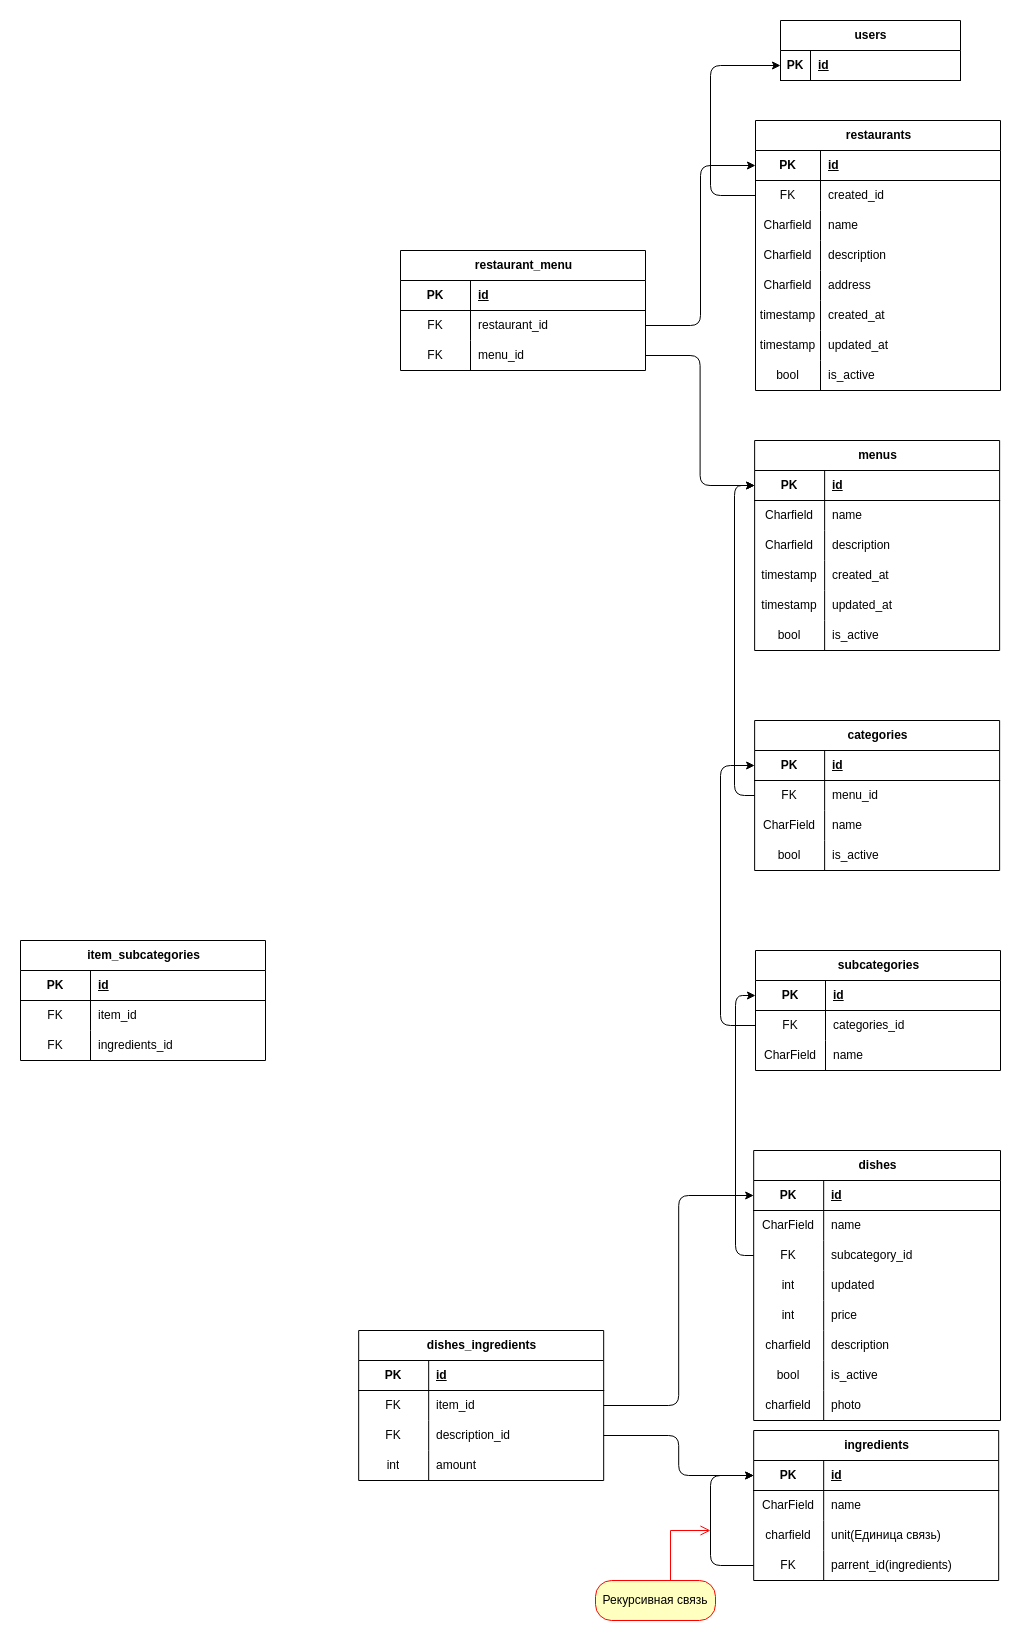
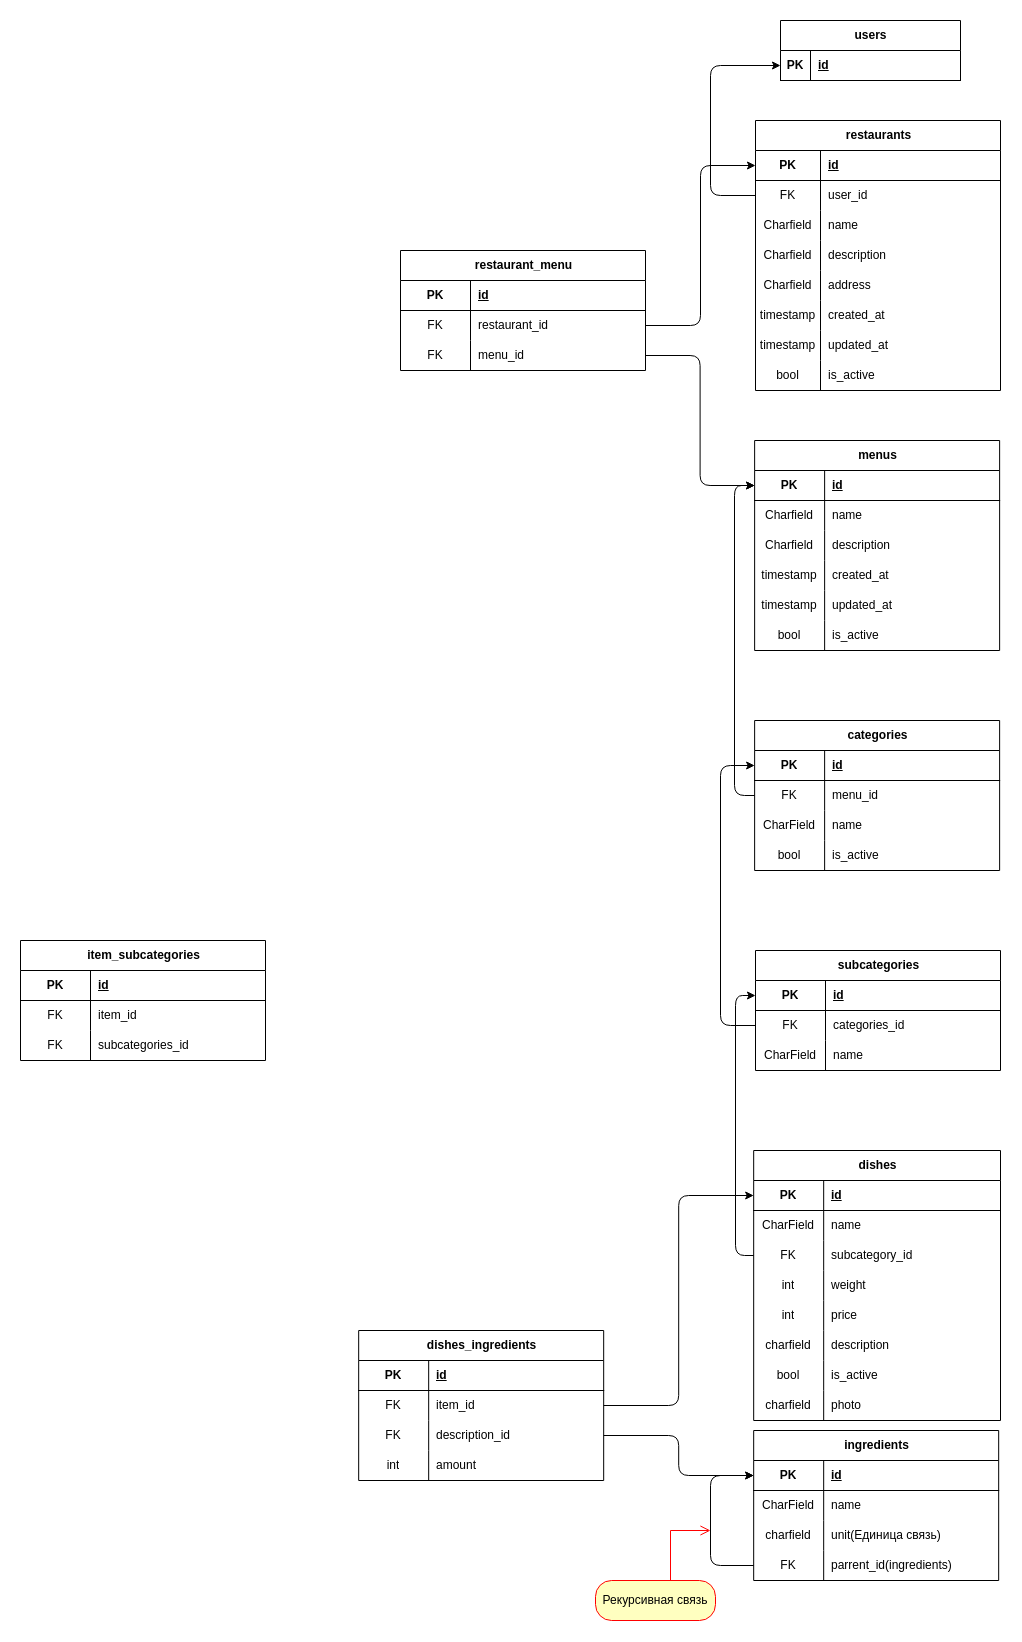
node "created_id": label "created_id" -> "user_id"
node "ingredients_id": label "ingredients_id" -> "subcategories_id"
node "updated": label "updated" -> "weight"
